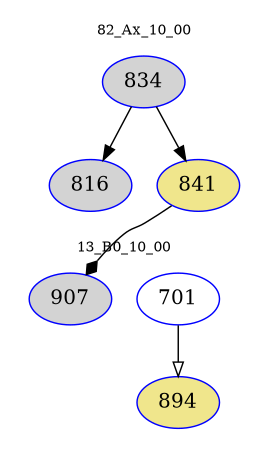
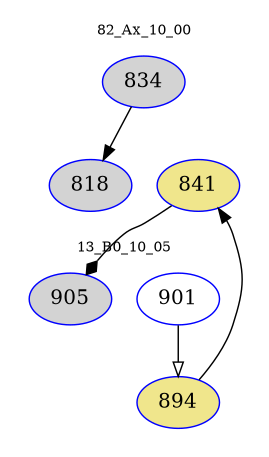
edge "834" -> "841": now "894" -> "841"
node "816": label "816" -> "818"
cluster "13_B0_10_00": label "13_B0_10_00" -> "13_B0_10_05"
node "907": label "907" -> "905"
node "701": label "701" -> "901"
